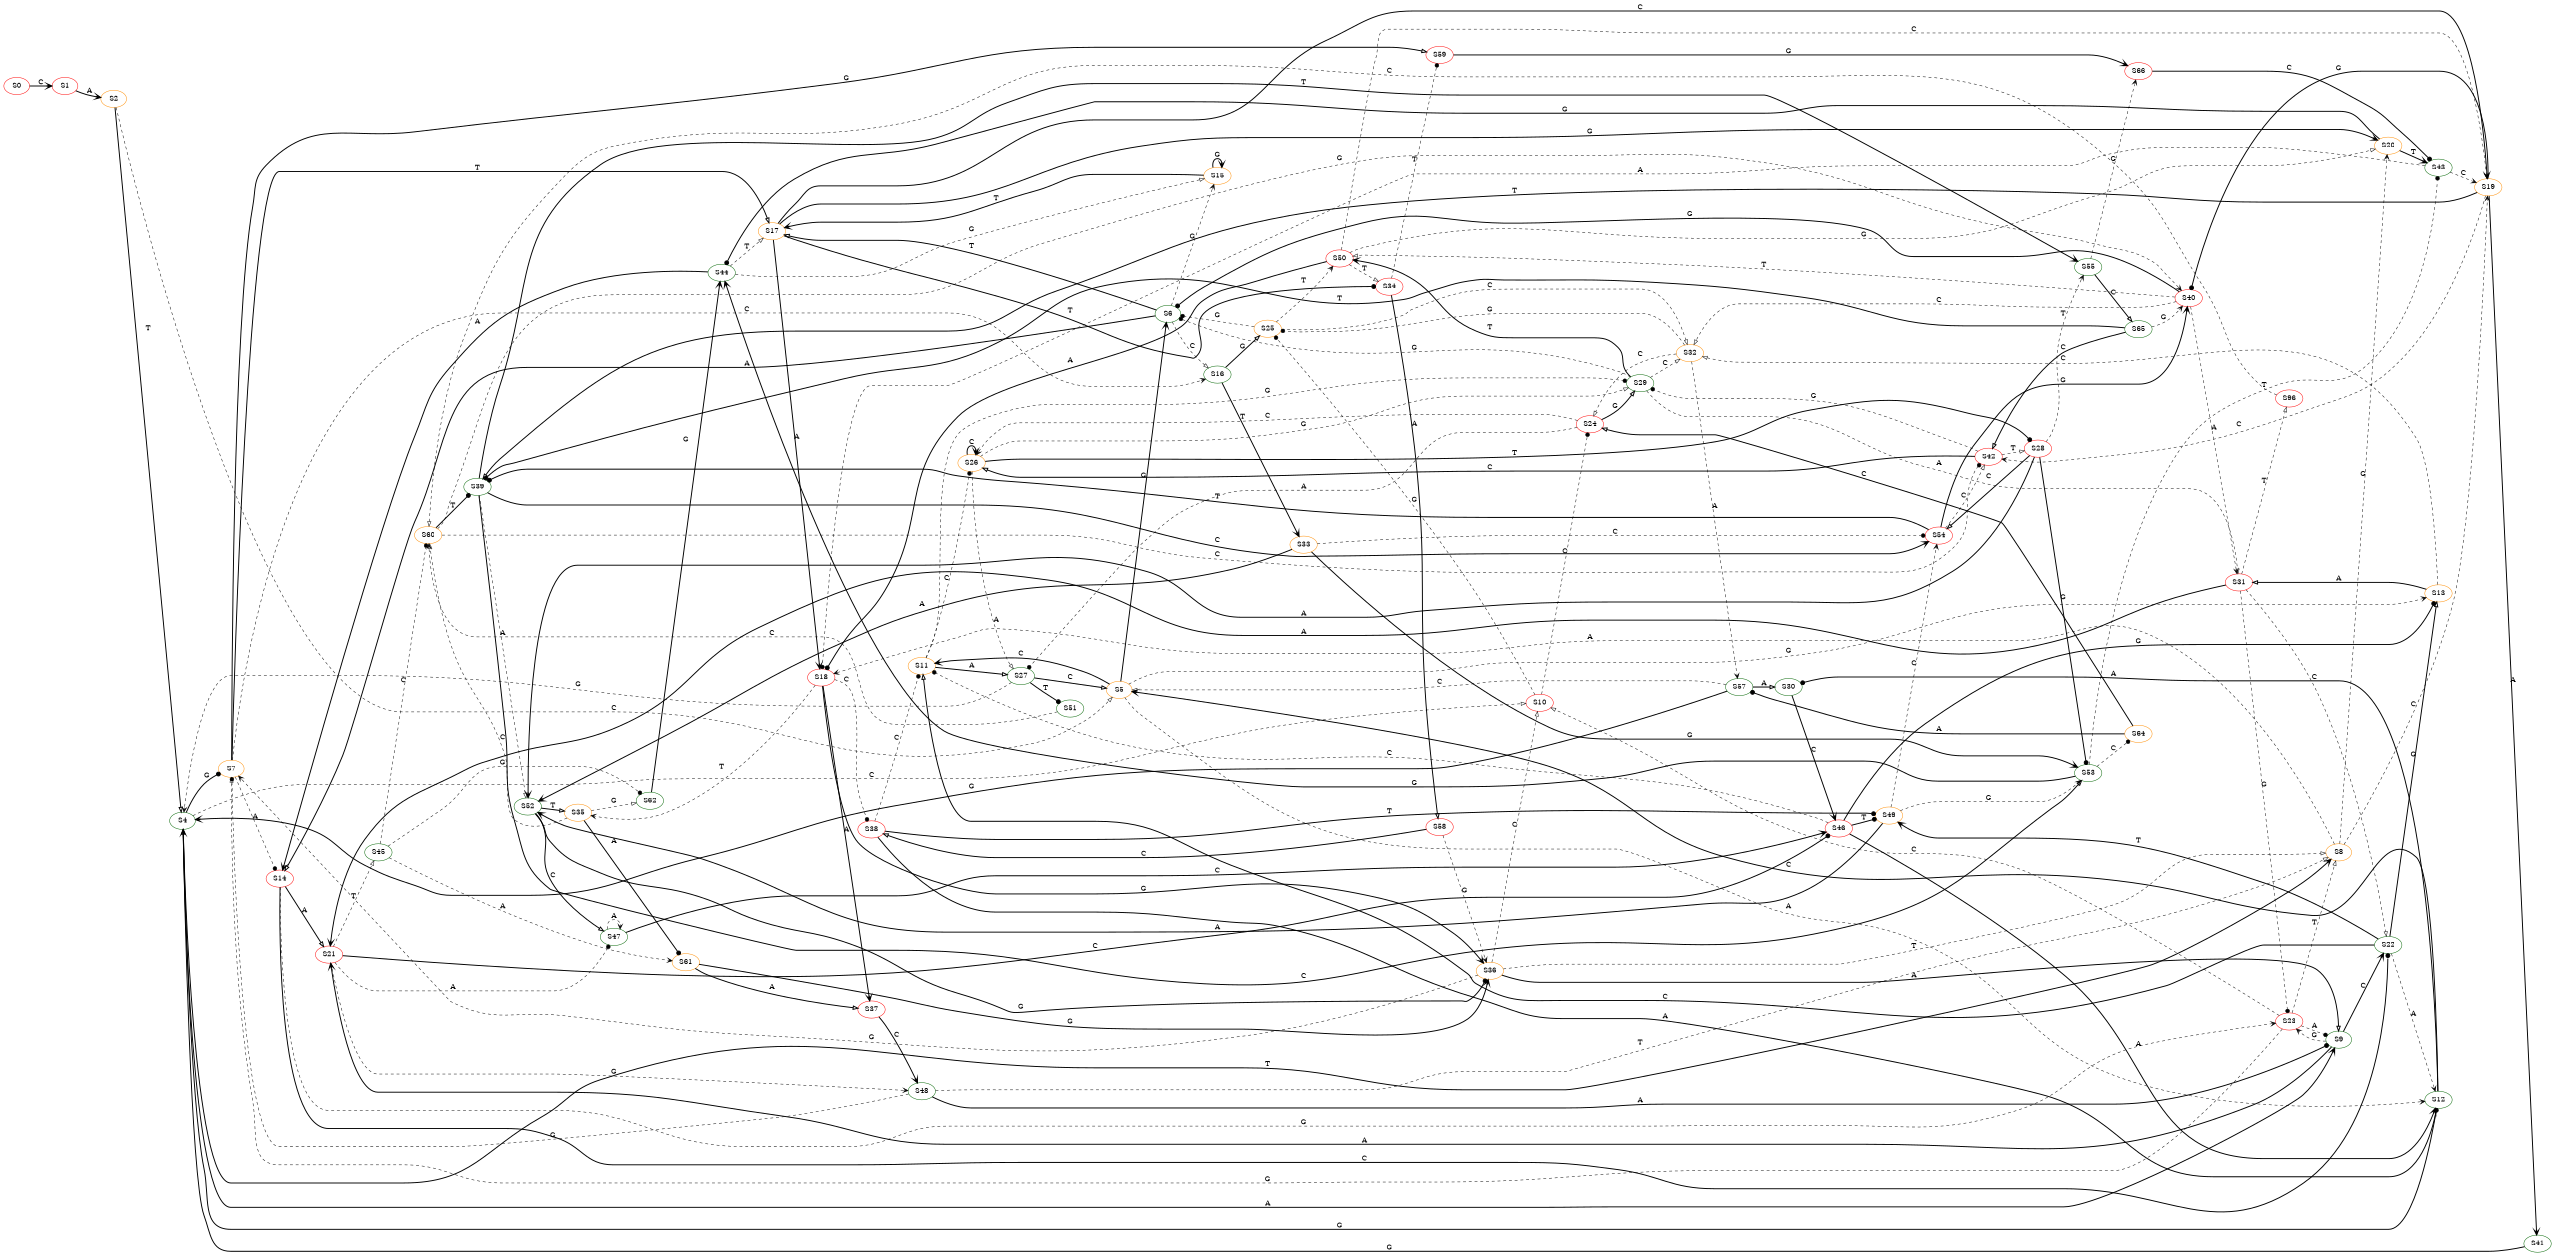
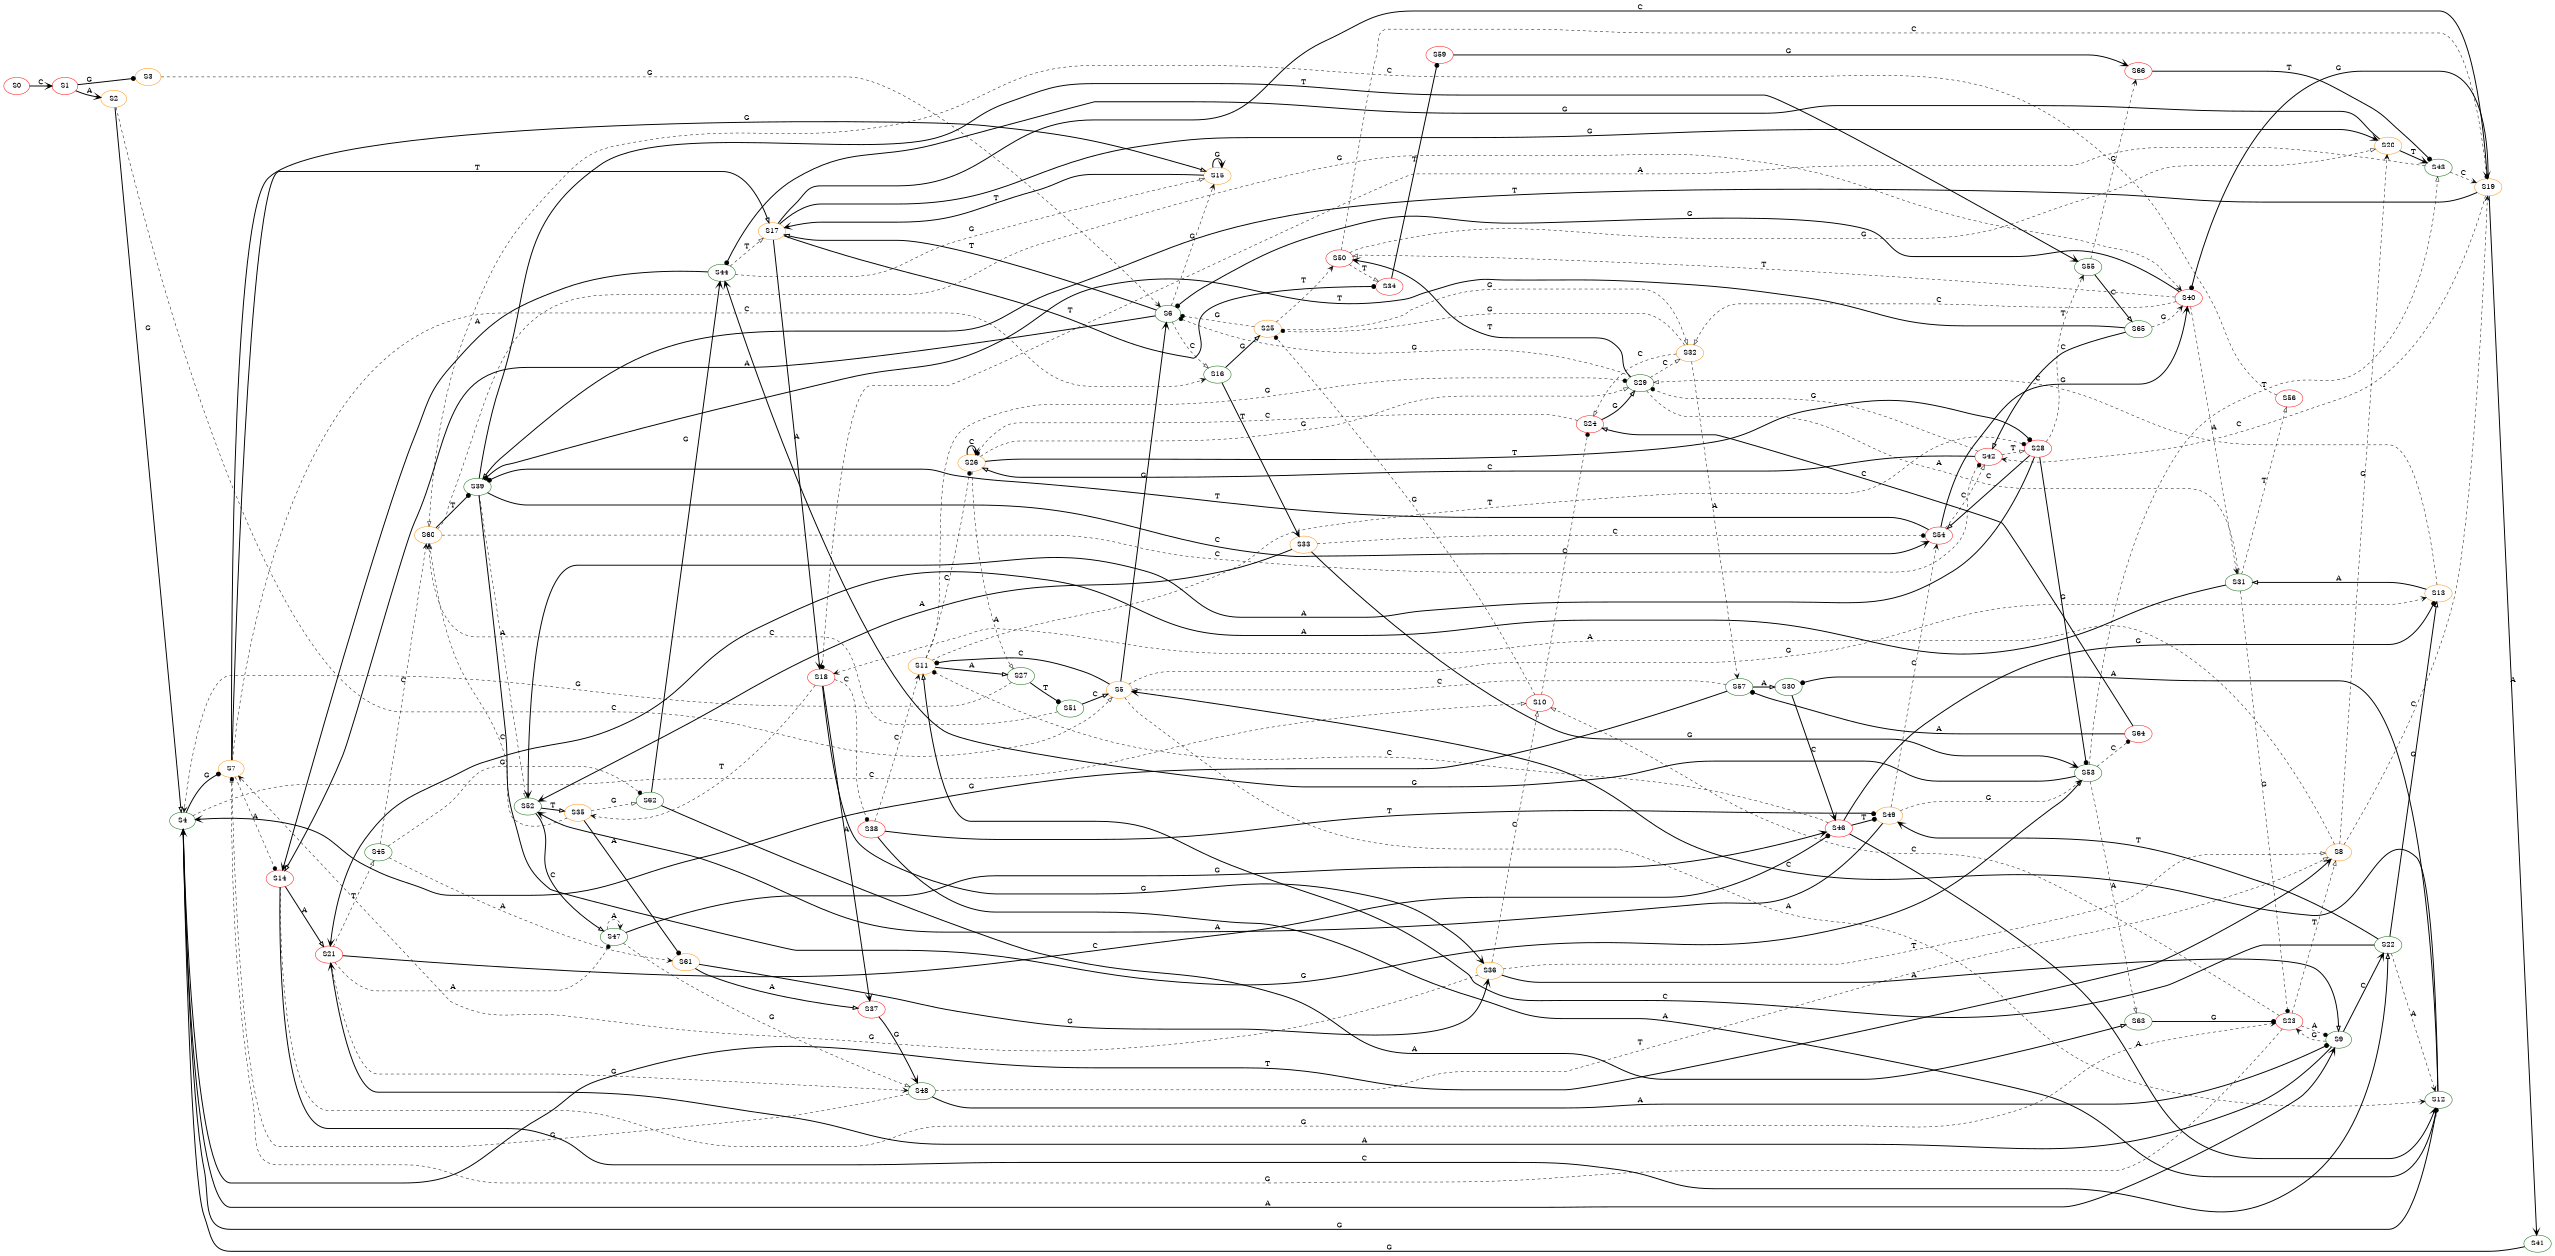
edge "S50" -> "S19": arrowhead vee -> dot
edge "S66" -> "S43": label "C" -> "T"
node "S3": added
edge "S7" -> "S59": now "S7" -> "S15"
edge "S34" -> "S59": style dashed -> bold
edge "S25" -> "S32": label "C" -> "G"
edge "S2" -> "S4": label "T" -> "G"
edge "S13" -> "S32": now "S13" -> "S29"
edge "S50" -> "S18": removed, label "A"
node "S96": label "S96" -> "S56"
edge "S24" -> "S26": arrowhead vee -> dot
edge "S53" -> "S43": arrowhead dot -> onormal
edge "S24" -> "S27": removed, label "A"
edge "S11" -> "S28": added, label "T"
node "S31": color red -> darkgreen
edge "S5" -> "S11": arrowhead vee -> dot
edge "S27" -> "S5": now "S51" -> "S5"
edge "S45" -> "S60": arrowhead dot -> vee
node "S64": color darkorange -> red
edge "S38" -> "S11": arrowhead dot -> vee
edge "S31" -> "S22": removed, label "C"
node "S58": removed
edge "S47" -> "S46": label "C" -> "G"
edge "S39" -> "S53": label "C" -> "G"
edge "S52" -> "S36": removed, label "G"
node "S63": added
edge "S47" -> "S48": added, label "G"
edge "S37" -> "S48": label "C" -> "G"
edge "S14" -> "S22": arrowhead dot -> onormal
